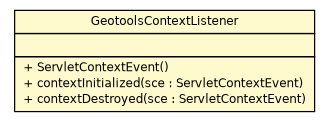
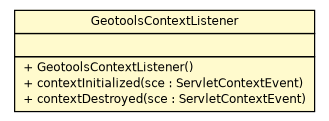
node "GeotoolsContextListener": text "+ ServletContextEvent()" -> "+ GeotoolsContextListener()"
